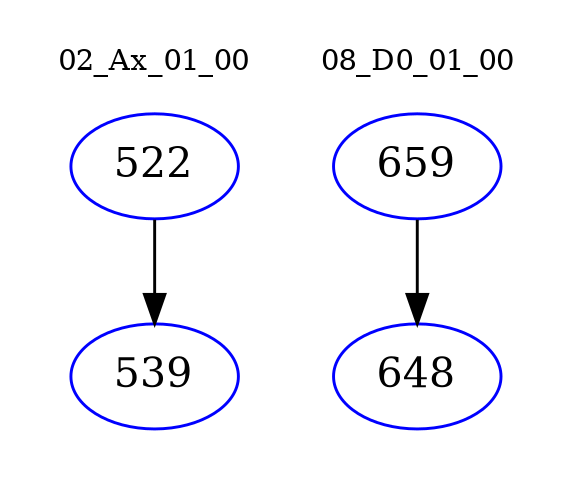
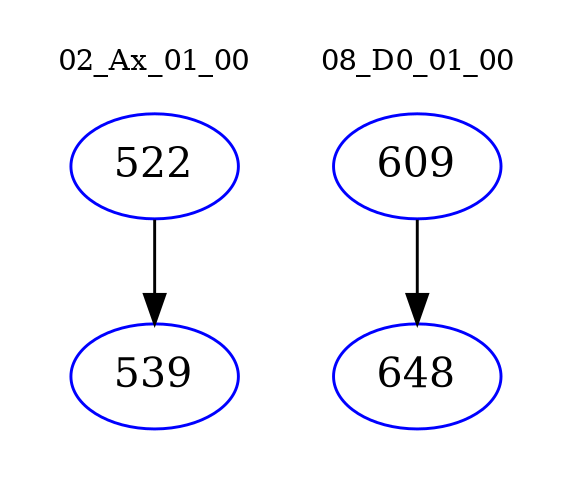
node "659": label "659" -> "609"
